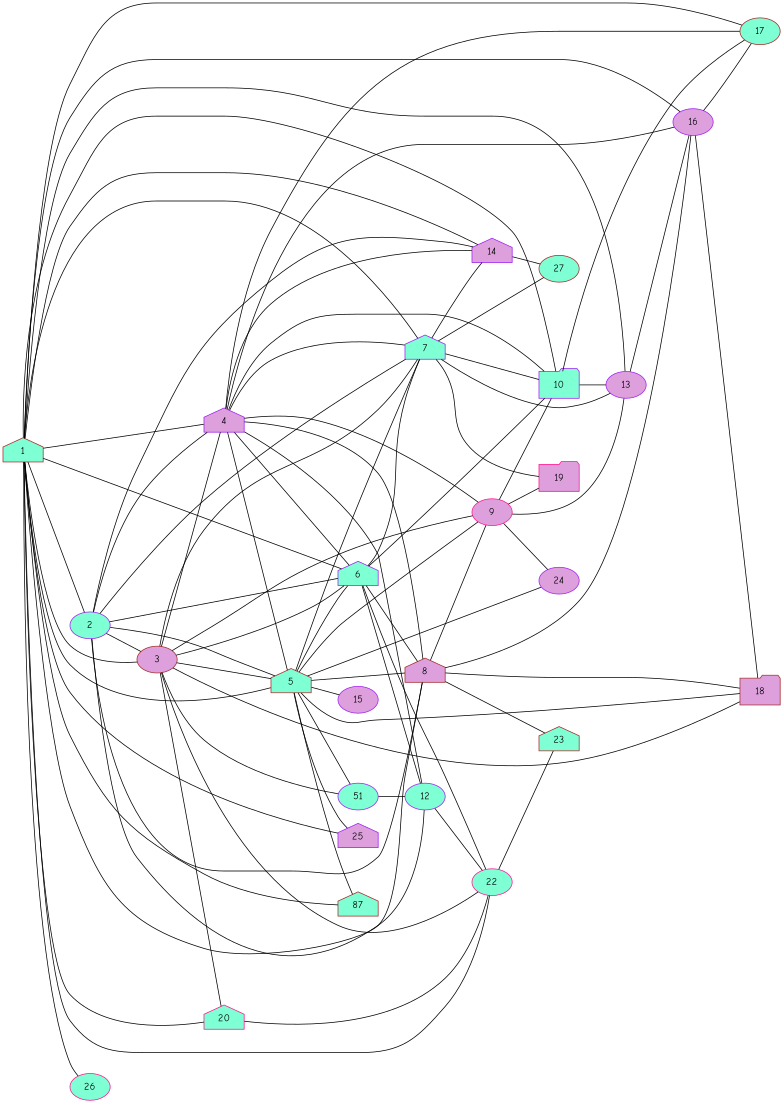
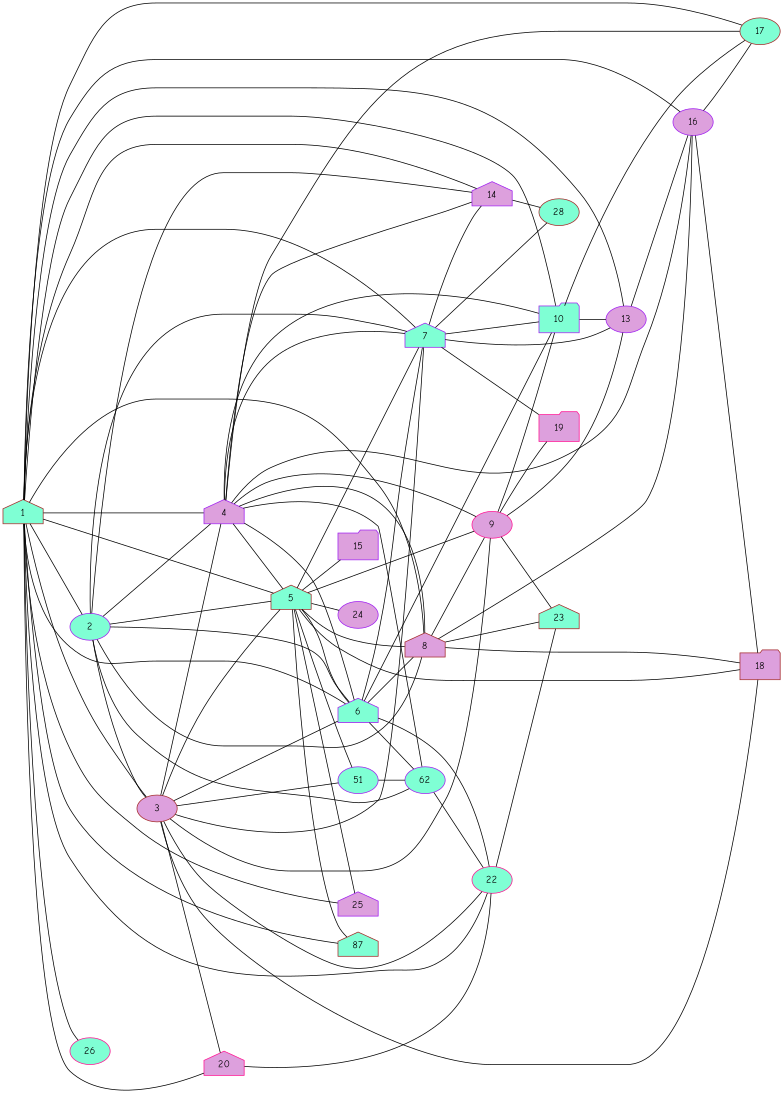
node "27": label "27" -> "28"
edge "9" -- "24": now "9" -- "23"
node "15": shape ellipse -> folder
node "12": label "12" -> "62"
node "20": fillcolor aquamarine -> plum
